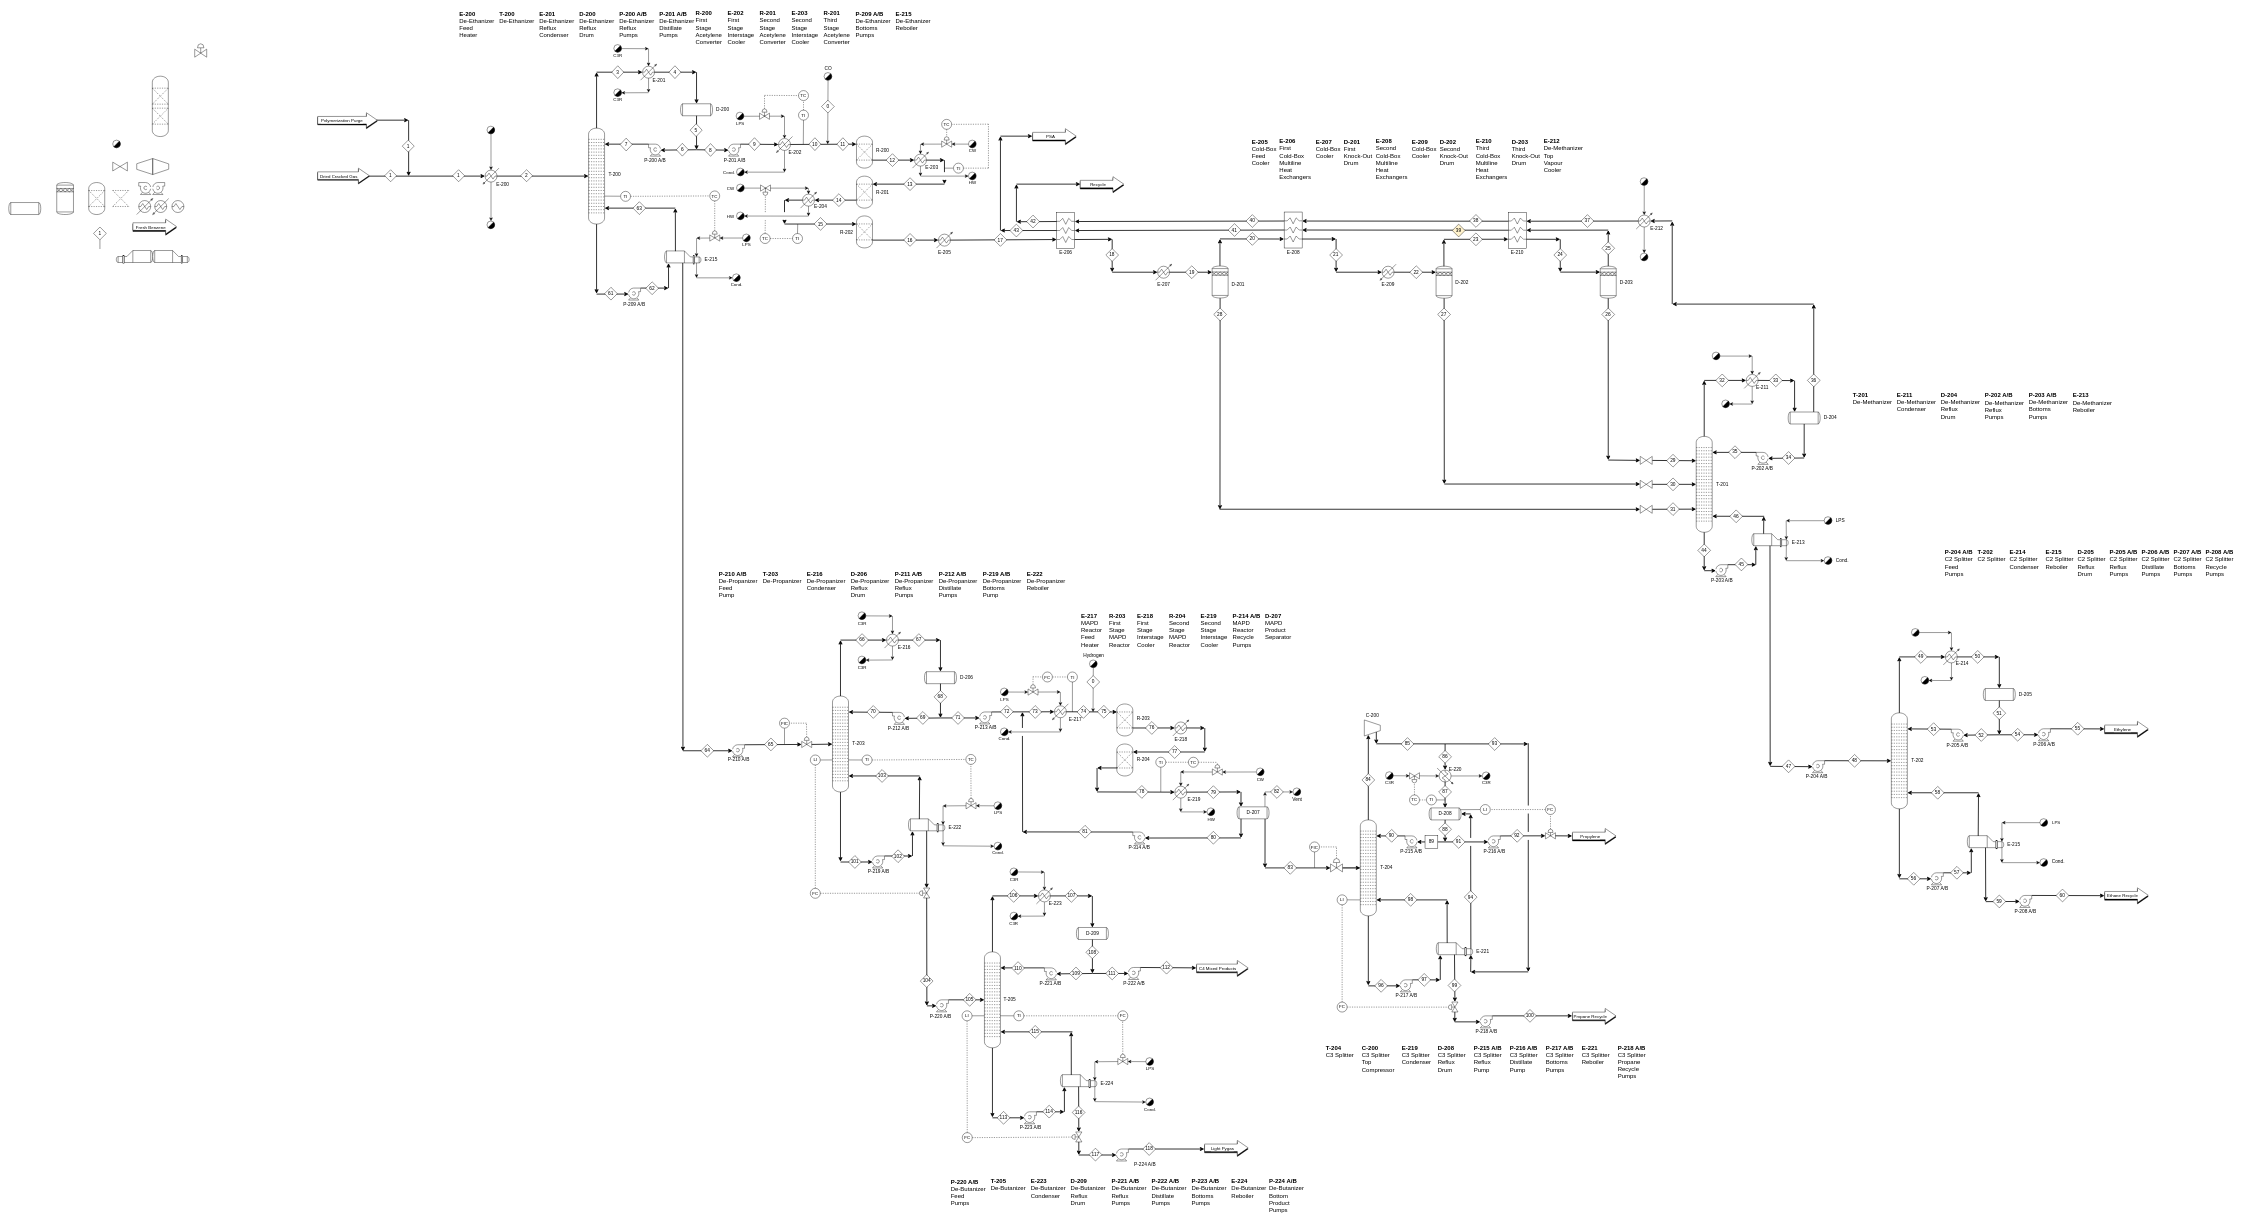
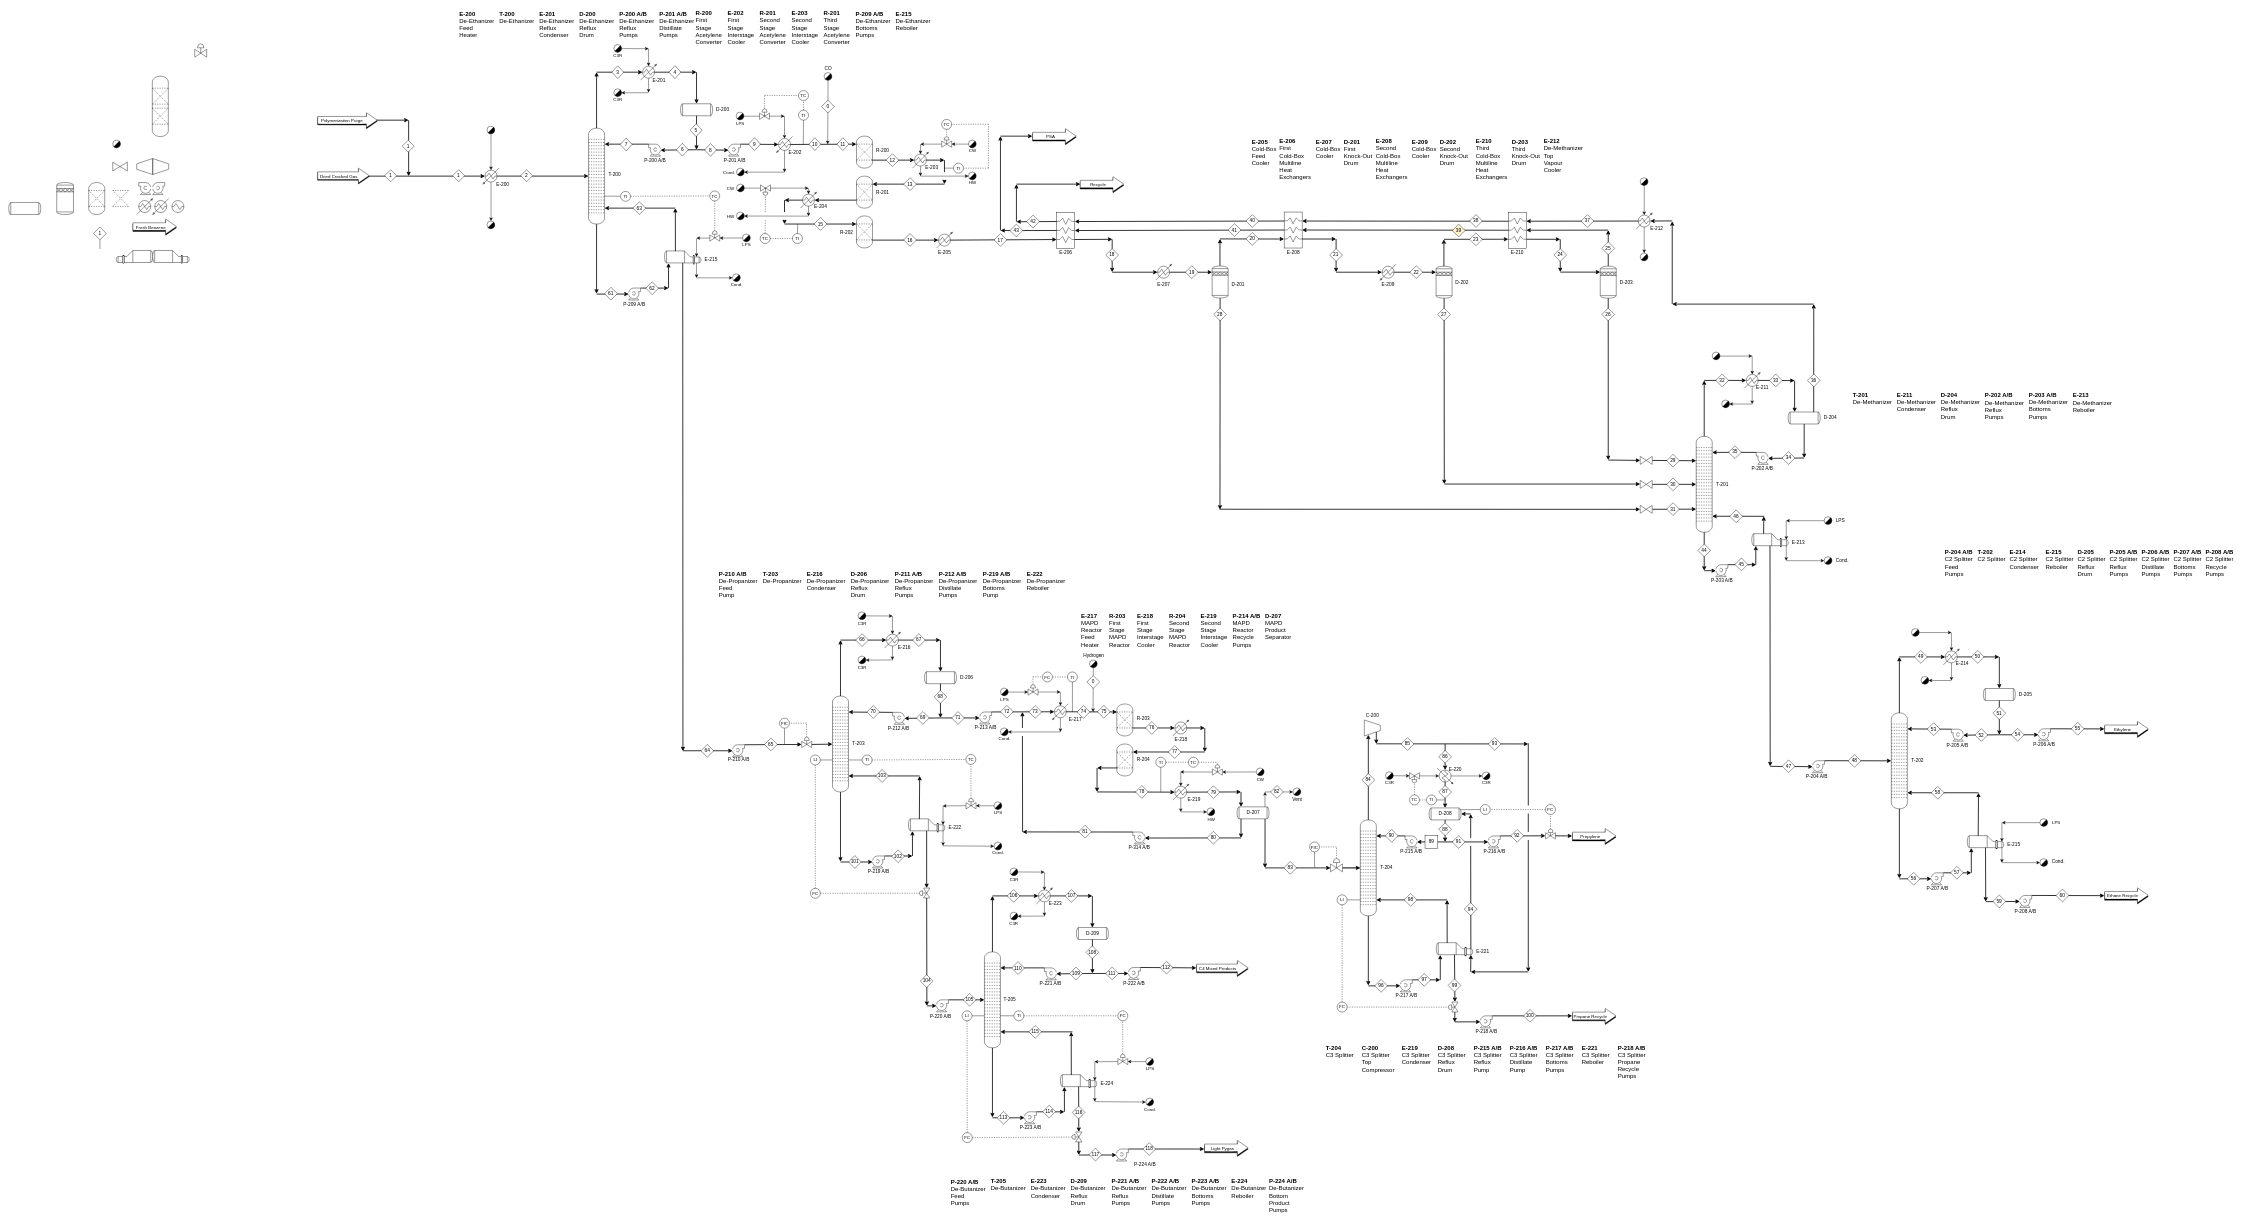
node "14": removed
node "94": moved (1471, 897) -> (1471, 909)
